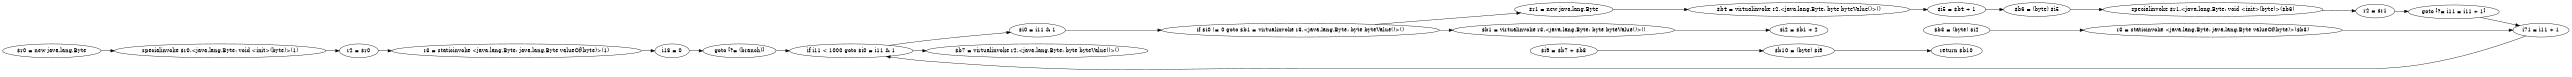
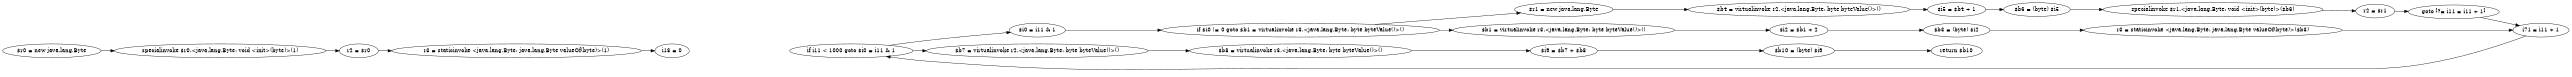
edge "$i2 = $b1 + 2" -> "$b3 = (byte) $i2": added
node "goto [?= (branch)]": removed
node "$b8 = virtualinvoke r3.<java.lang.Byte: byte byteValue()>()": added
